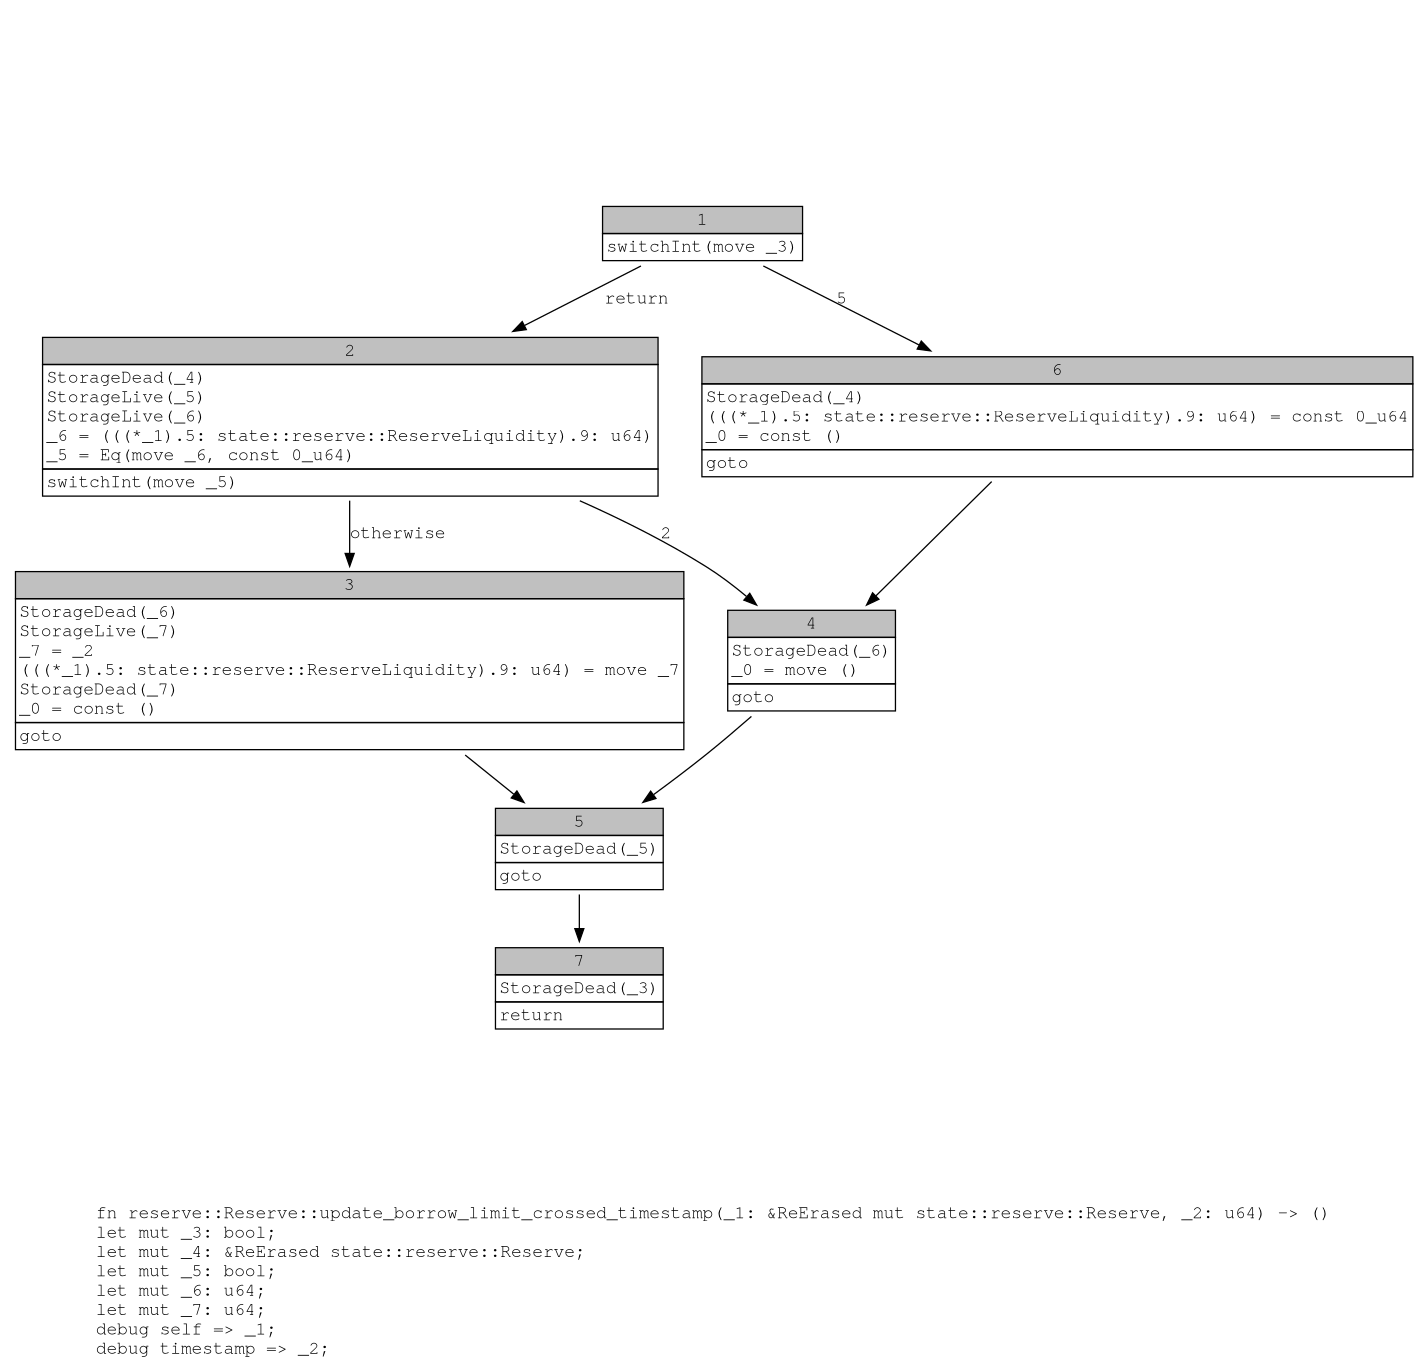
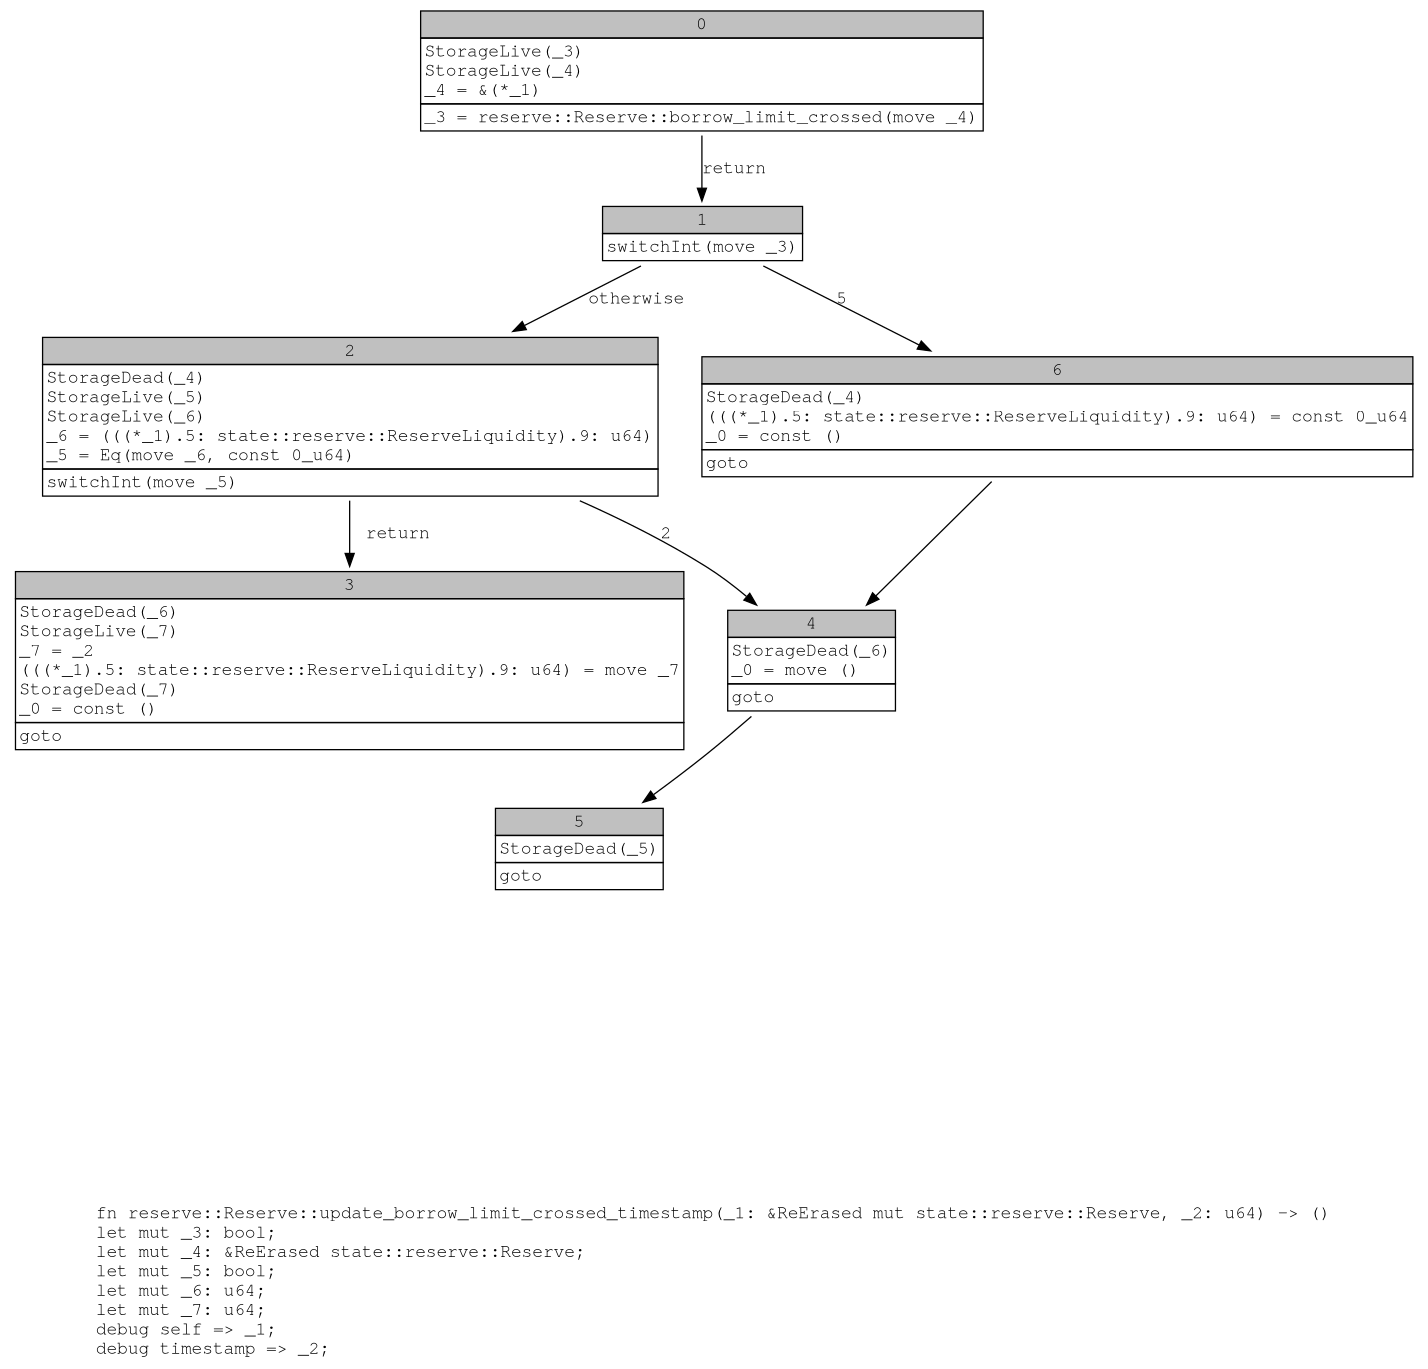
node "0": added
edge "1" -> "2": label "return" -> "otherwise"
edge "2" -> "3": label "otherwise" -> "return"
edge "3" -> "5": removed
node "7": removed
